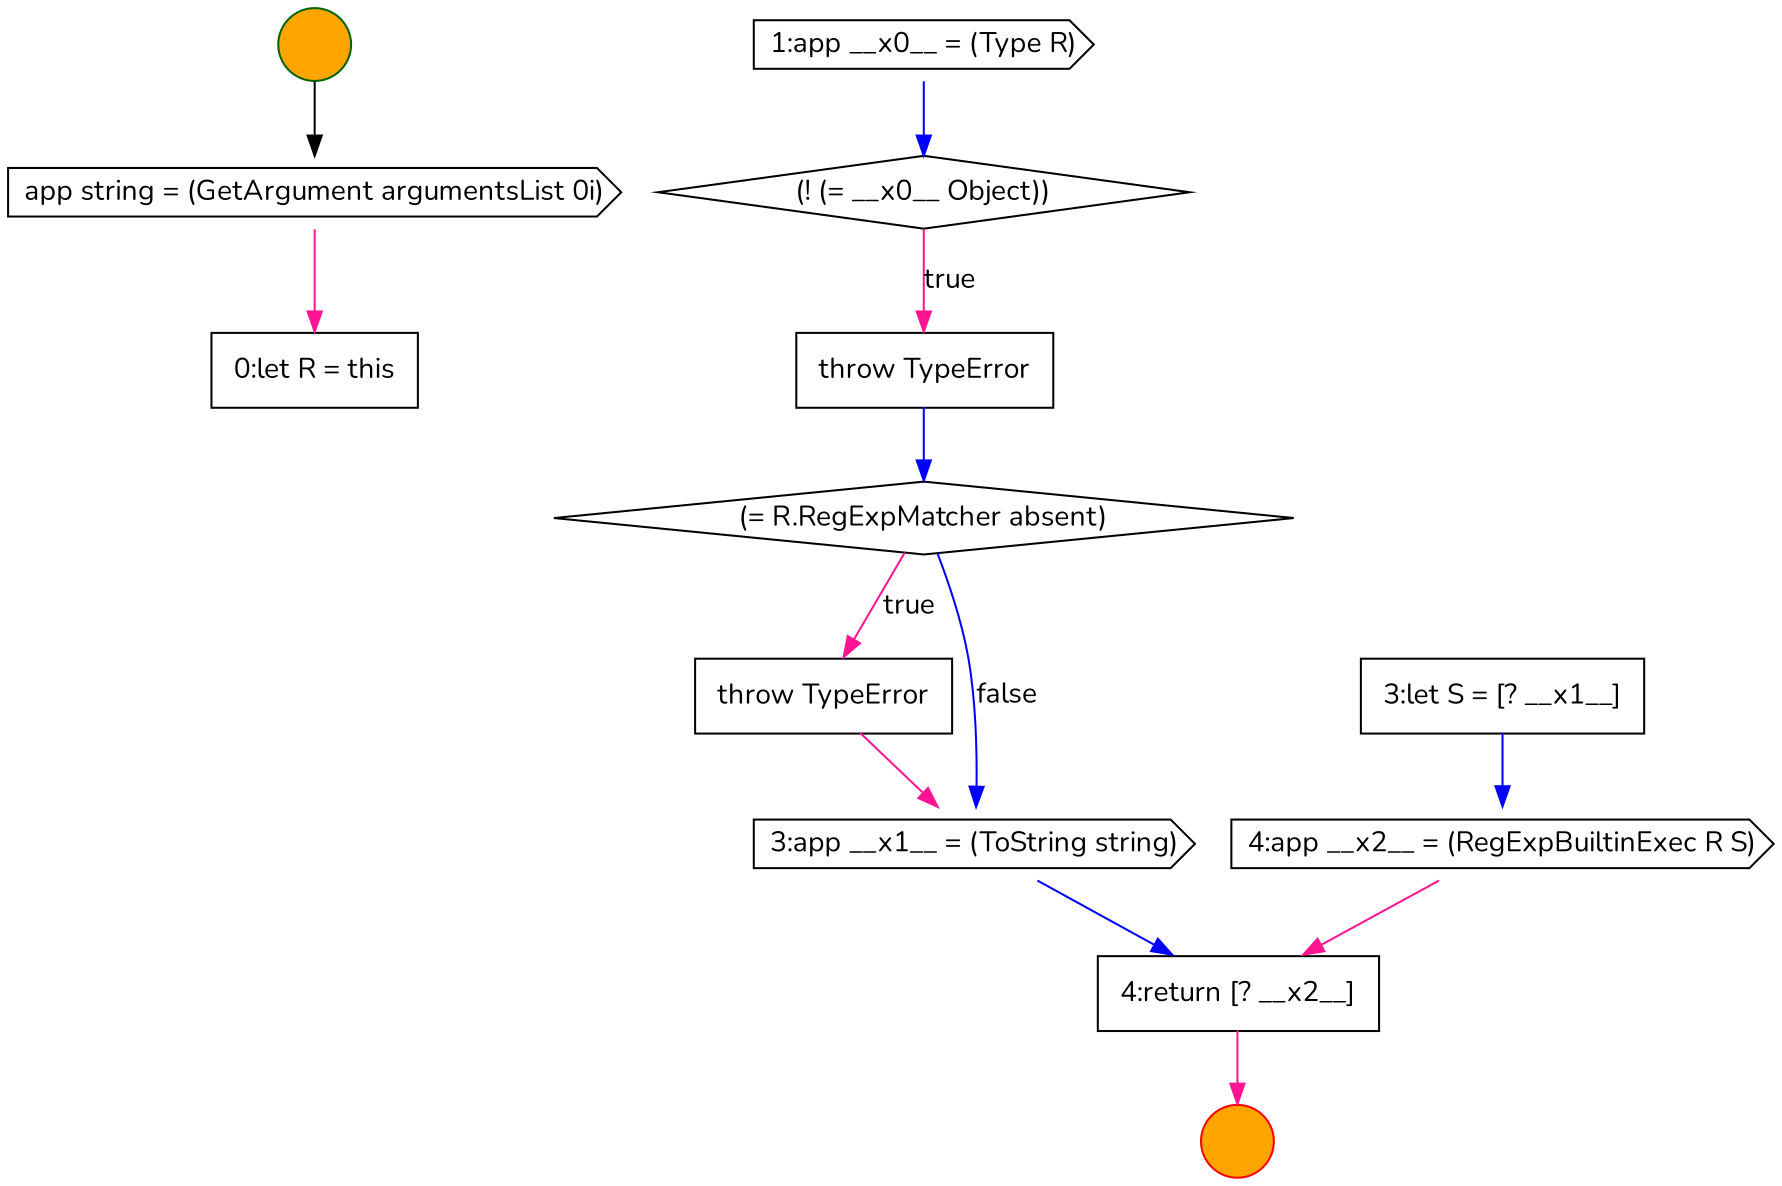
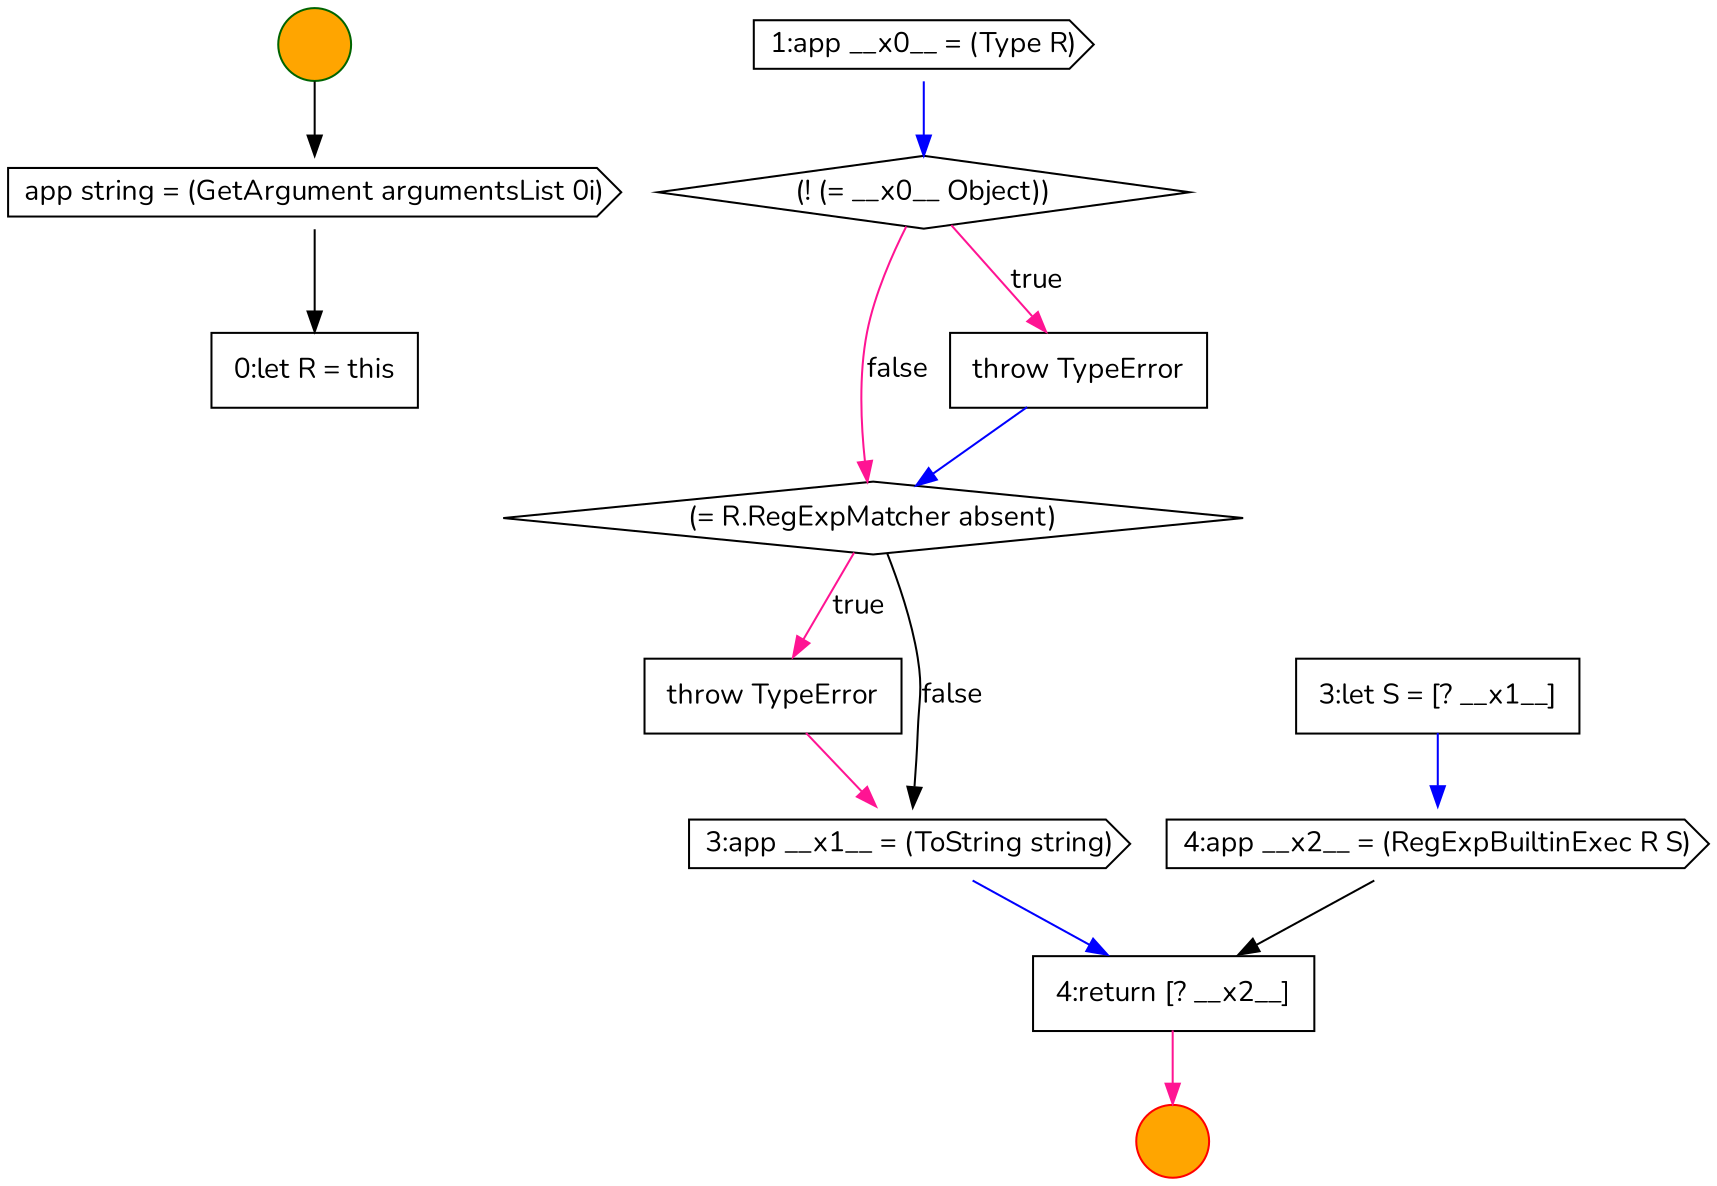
edge "app string = (GetArgument argumentsList 0i)" -> "0:let R = this": color deeppink -> black
edge "(! (= __x0__ Object))" -> "(= R.RegExpMatcher absent)": added, label "false"
edge "(= R.RegExpMatcher absent)" -> "3:app __x1__ = (ToString string)": color blue -> black
edge "4:app __x2__ = (RegExpBuiltinExec R S)" -> "4:return [? __x2__]": color deeppink -> black
